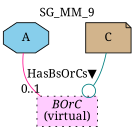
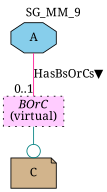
edge "C" -> "BOrC": reversed
